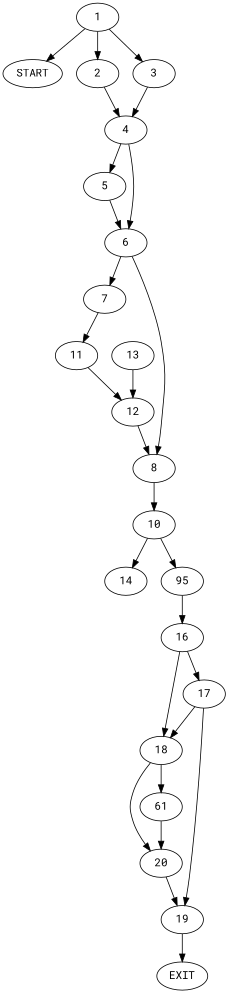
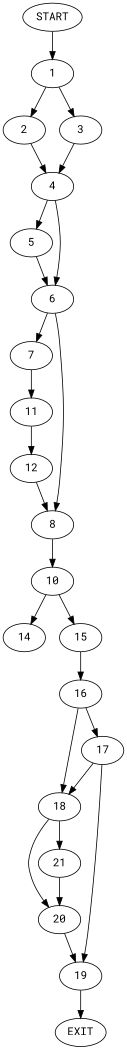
edge "1" -> "START": reversed
node "13": removed
node "95": label "95" -> "15"
node "61": label "61" -> "21"
